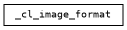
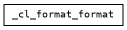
node "_cl_image_format": label "_cl_image_format" -> "_cl_format_format"
